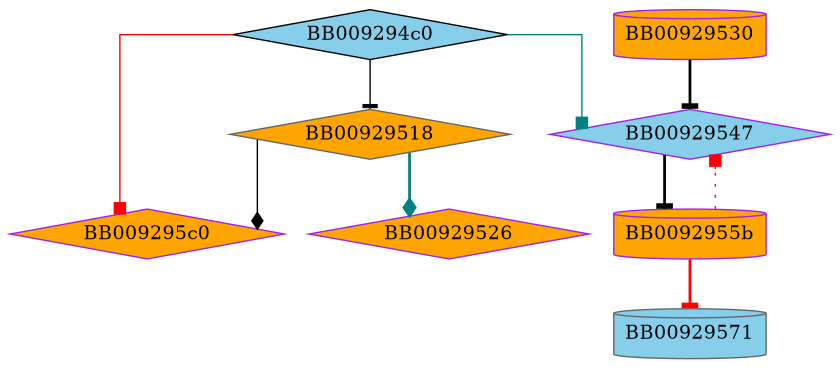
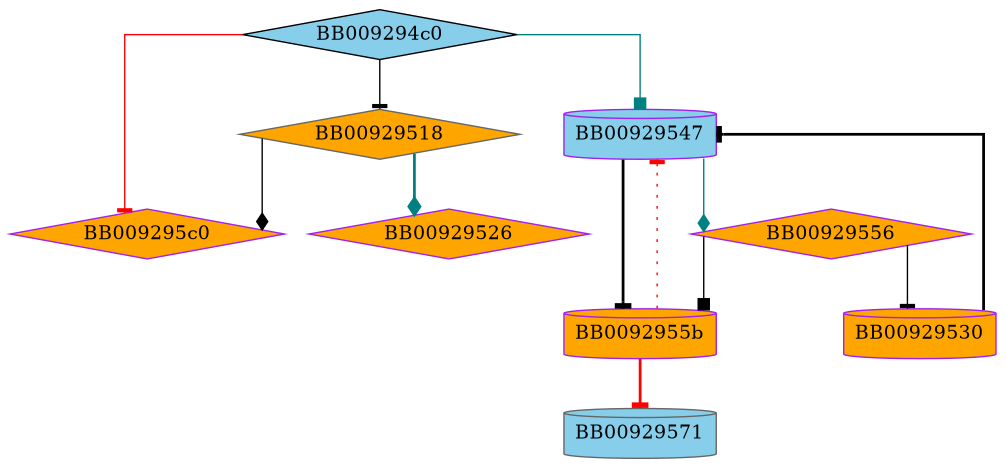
edge "BB009294c0" -> "BB009295c0": arrowhead box -> tee
node "BB00929547": shape diamond -> cylinder
edge "BB0092955b" -> "BB00929547": arrowhead box -> tee
node "BB00929556": added
